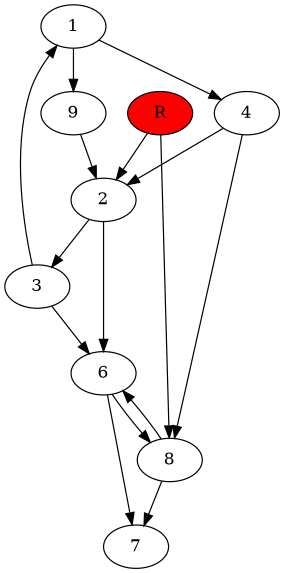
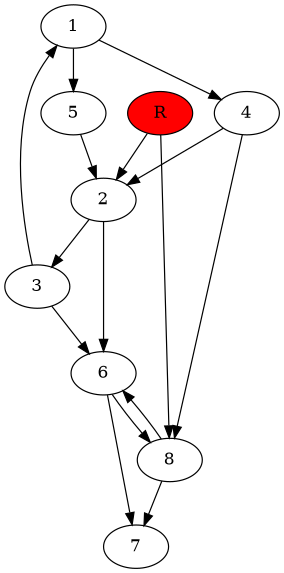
node "9": label "9" -> "5"
